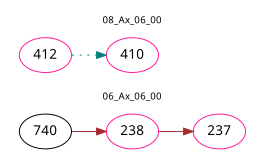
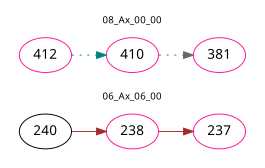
cluster "08_Ax_06_00": label "08_Ax_06_00" -> "08_Ax_00_00"
node "381": added
node "740": label "740" -> "240"
